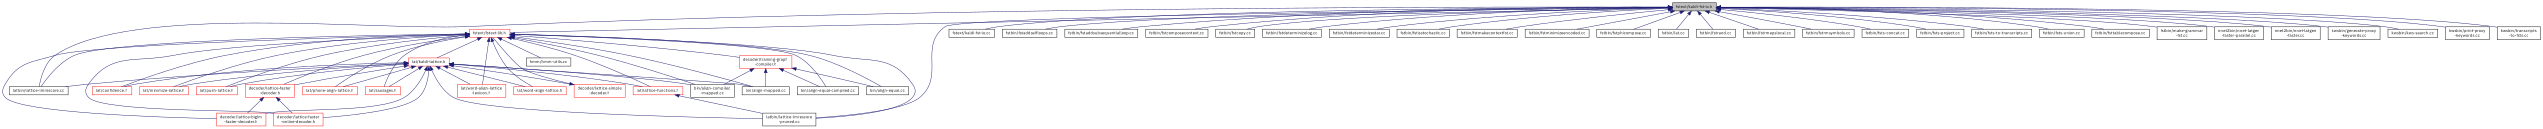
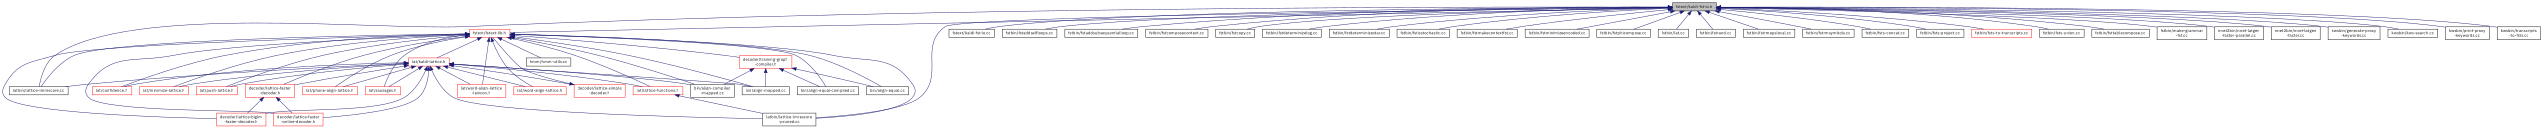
node "fstbin/fsts-to-transcripts.cc": color black -> red
